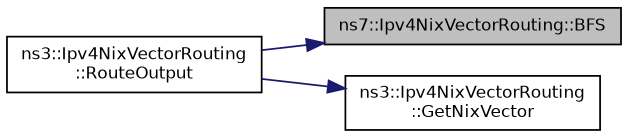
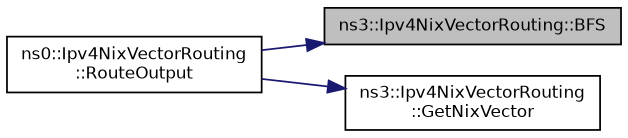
node "ns7::Ipv4NixVectorRouting::BFS": label "ns7::Ipv4NixVectorRouting::BFS" -> "ns3::Ipv4NixVectorRouting::BFS"
node "ns3::Ipv4NixVectorRouting ::RouteOutput": label "ns3::Ipv4NixVectorRouting ::RouteOutput" -> "ns0::Ipv4NixVectorRouting ::RouteOutput"
